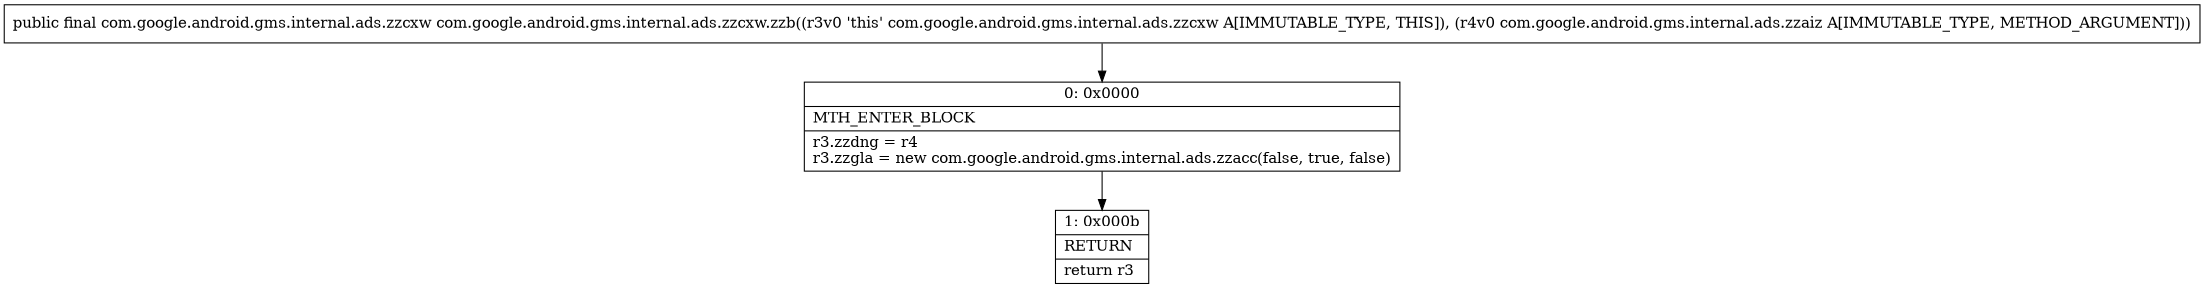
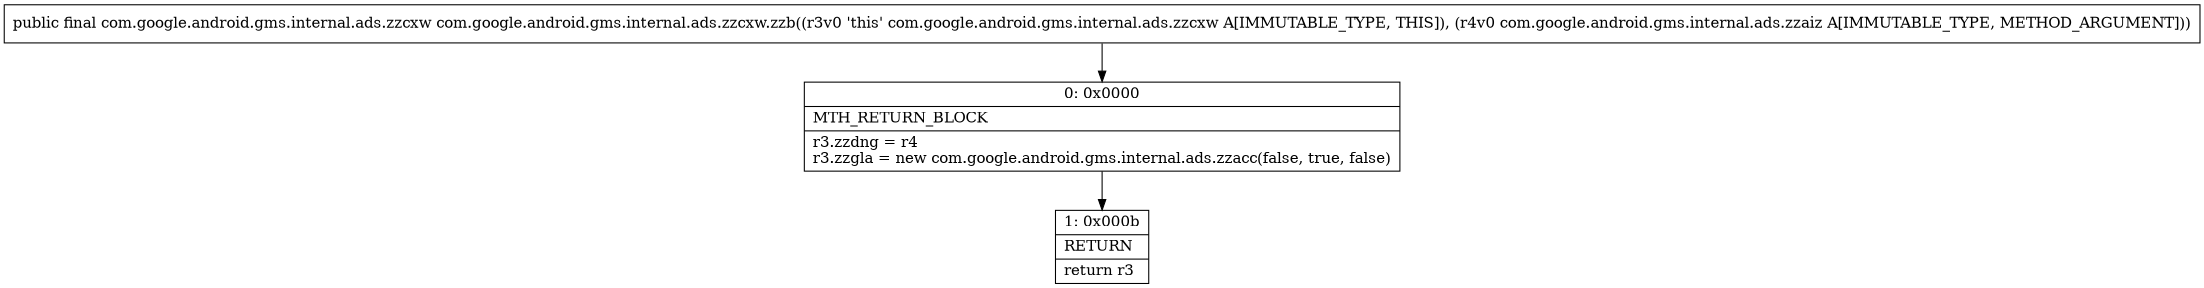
node "0: 0x0000": text "MTH_ENTER_BLOCK" -> "MTH_RETURN_BLOCK"
